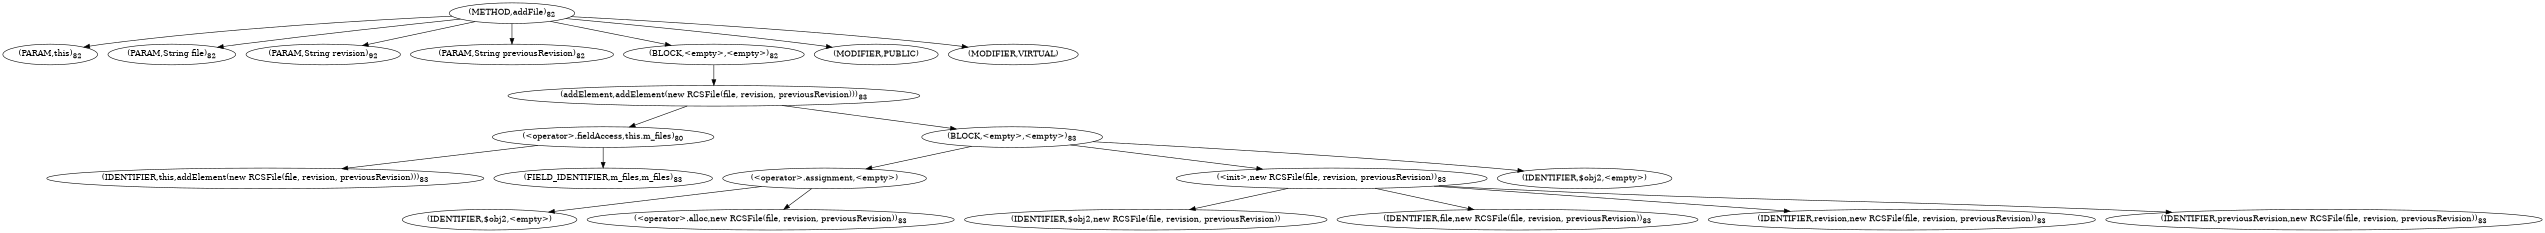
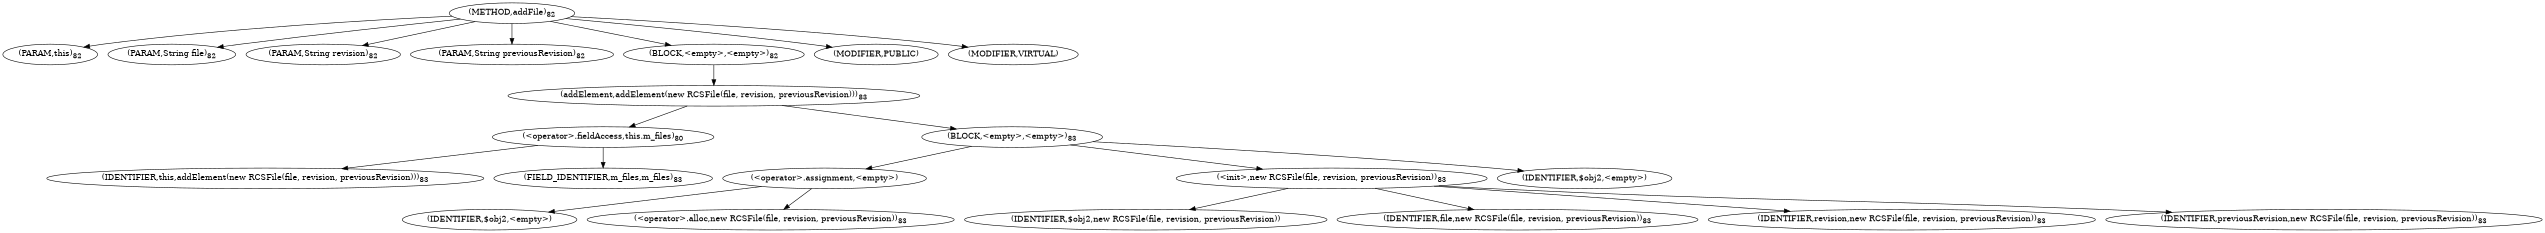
node "(PARAM,String revision)": text "92" -> "82"
